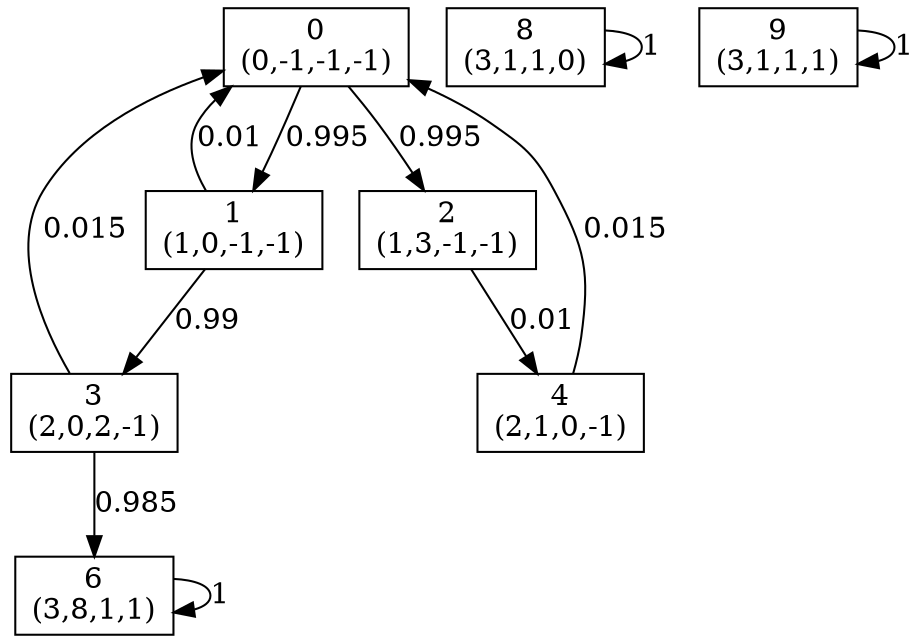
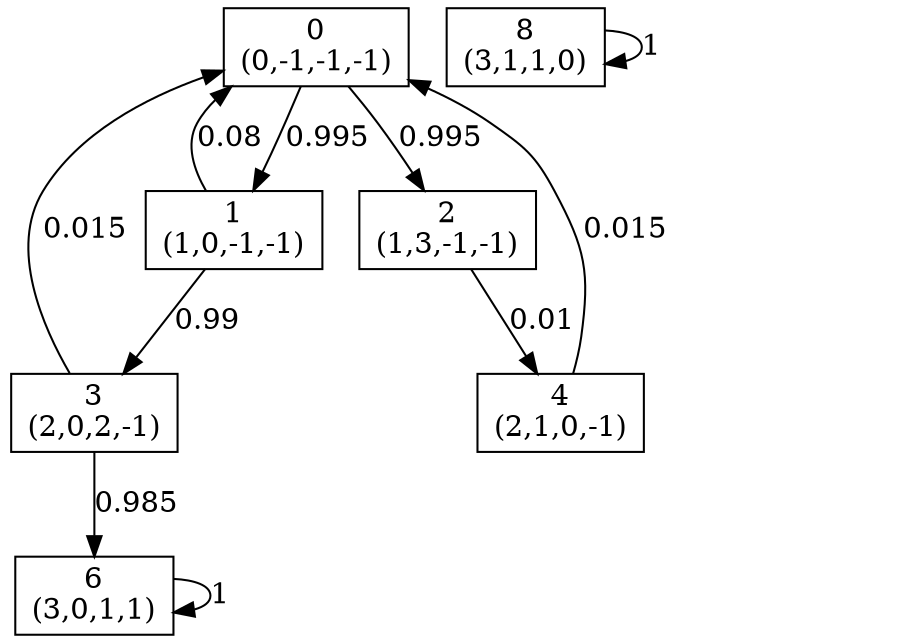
node "9 (3,1,1,1)": removed
edge "1 (1,0,-1,-1)" -> "0 (0,-1,-1,-1)": label "0.01" -> "0.08"
node "6 (3,8,1,1)": label "6 (3,8,1,1)" -> "6 (3,0,1,1)"
